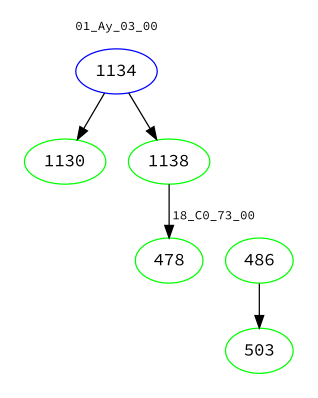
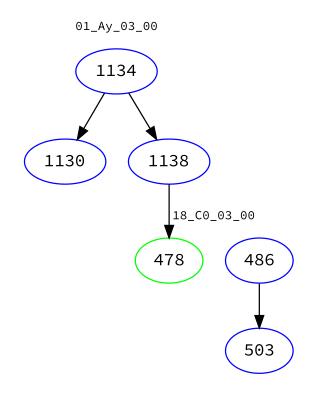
node "1130": color green -> blue
node "1138": color green -> blue
cluster "18_C0_73_00": label "18_C0_73_00" -> "18_C0_03_00"
node "486": color green -> blue
node "503": color green -> blue
